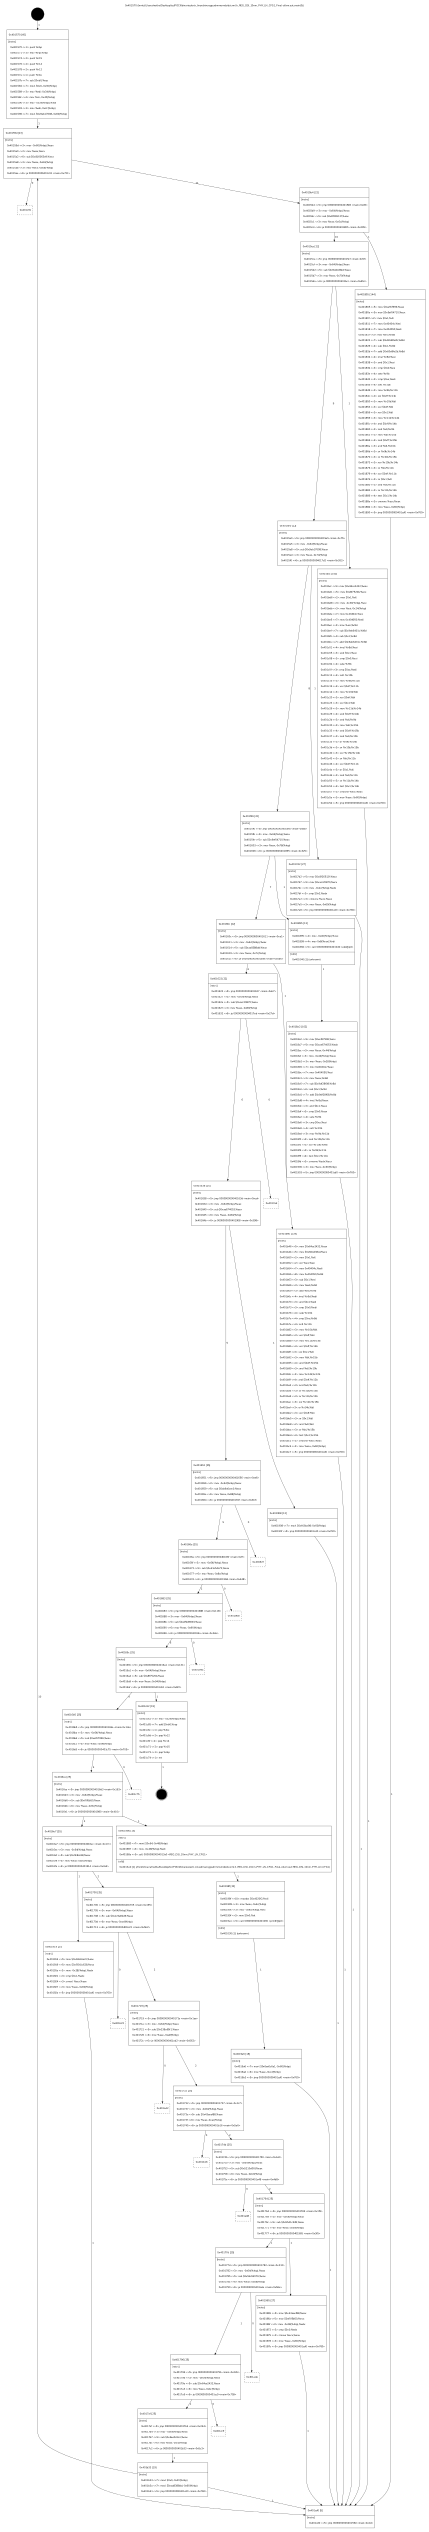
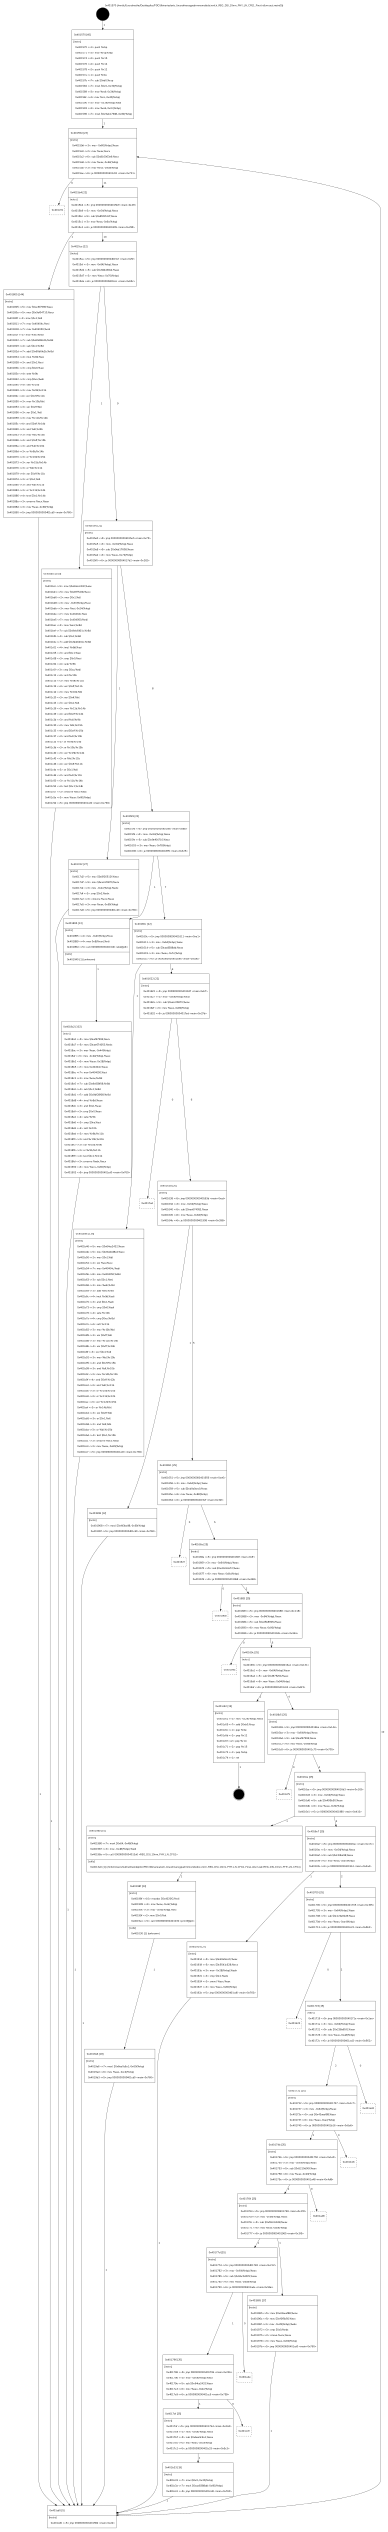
edge "0x401b33 [19]" -> "0x40159d [23]": now "0x401cd0 [5]" -> "0x40159d [23]"
